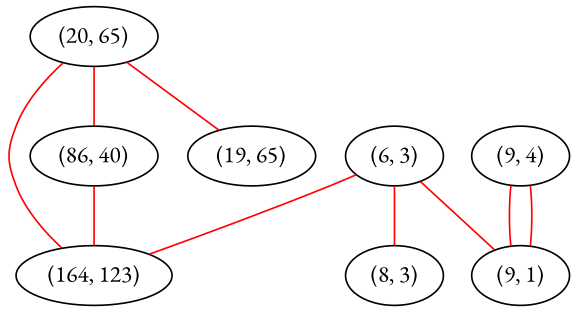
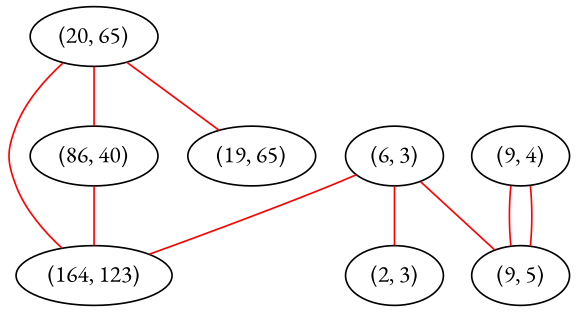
node "(8, 3)": label "(8, 3)" -> "(2, 3)"
node "(9, 1)": label "(9, 1)" -> "(9, 5)"
